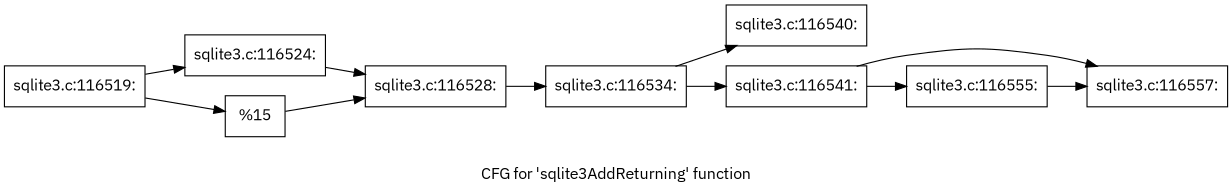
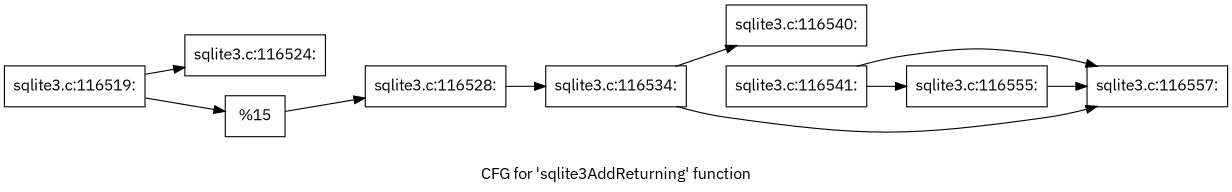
edge "sqlite3.c:116524:" -> "sqlite3.c:116528:": removed
edge "sqlite3.c:116534:" -> "sqlite3.c:116541:": now "sqlite3.c:116534:" -> "sqlite3.c:116557:"
